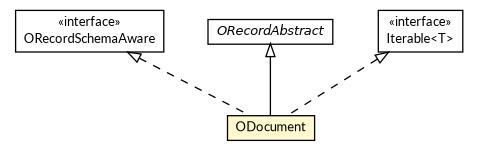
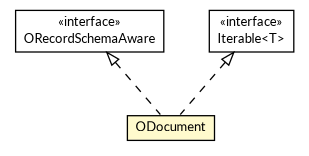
node "ORecordAbstract": removed
